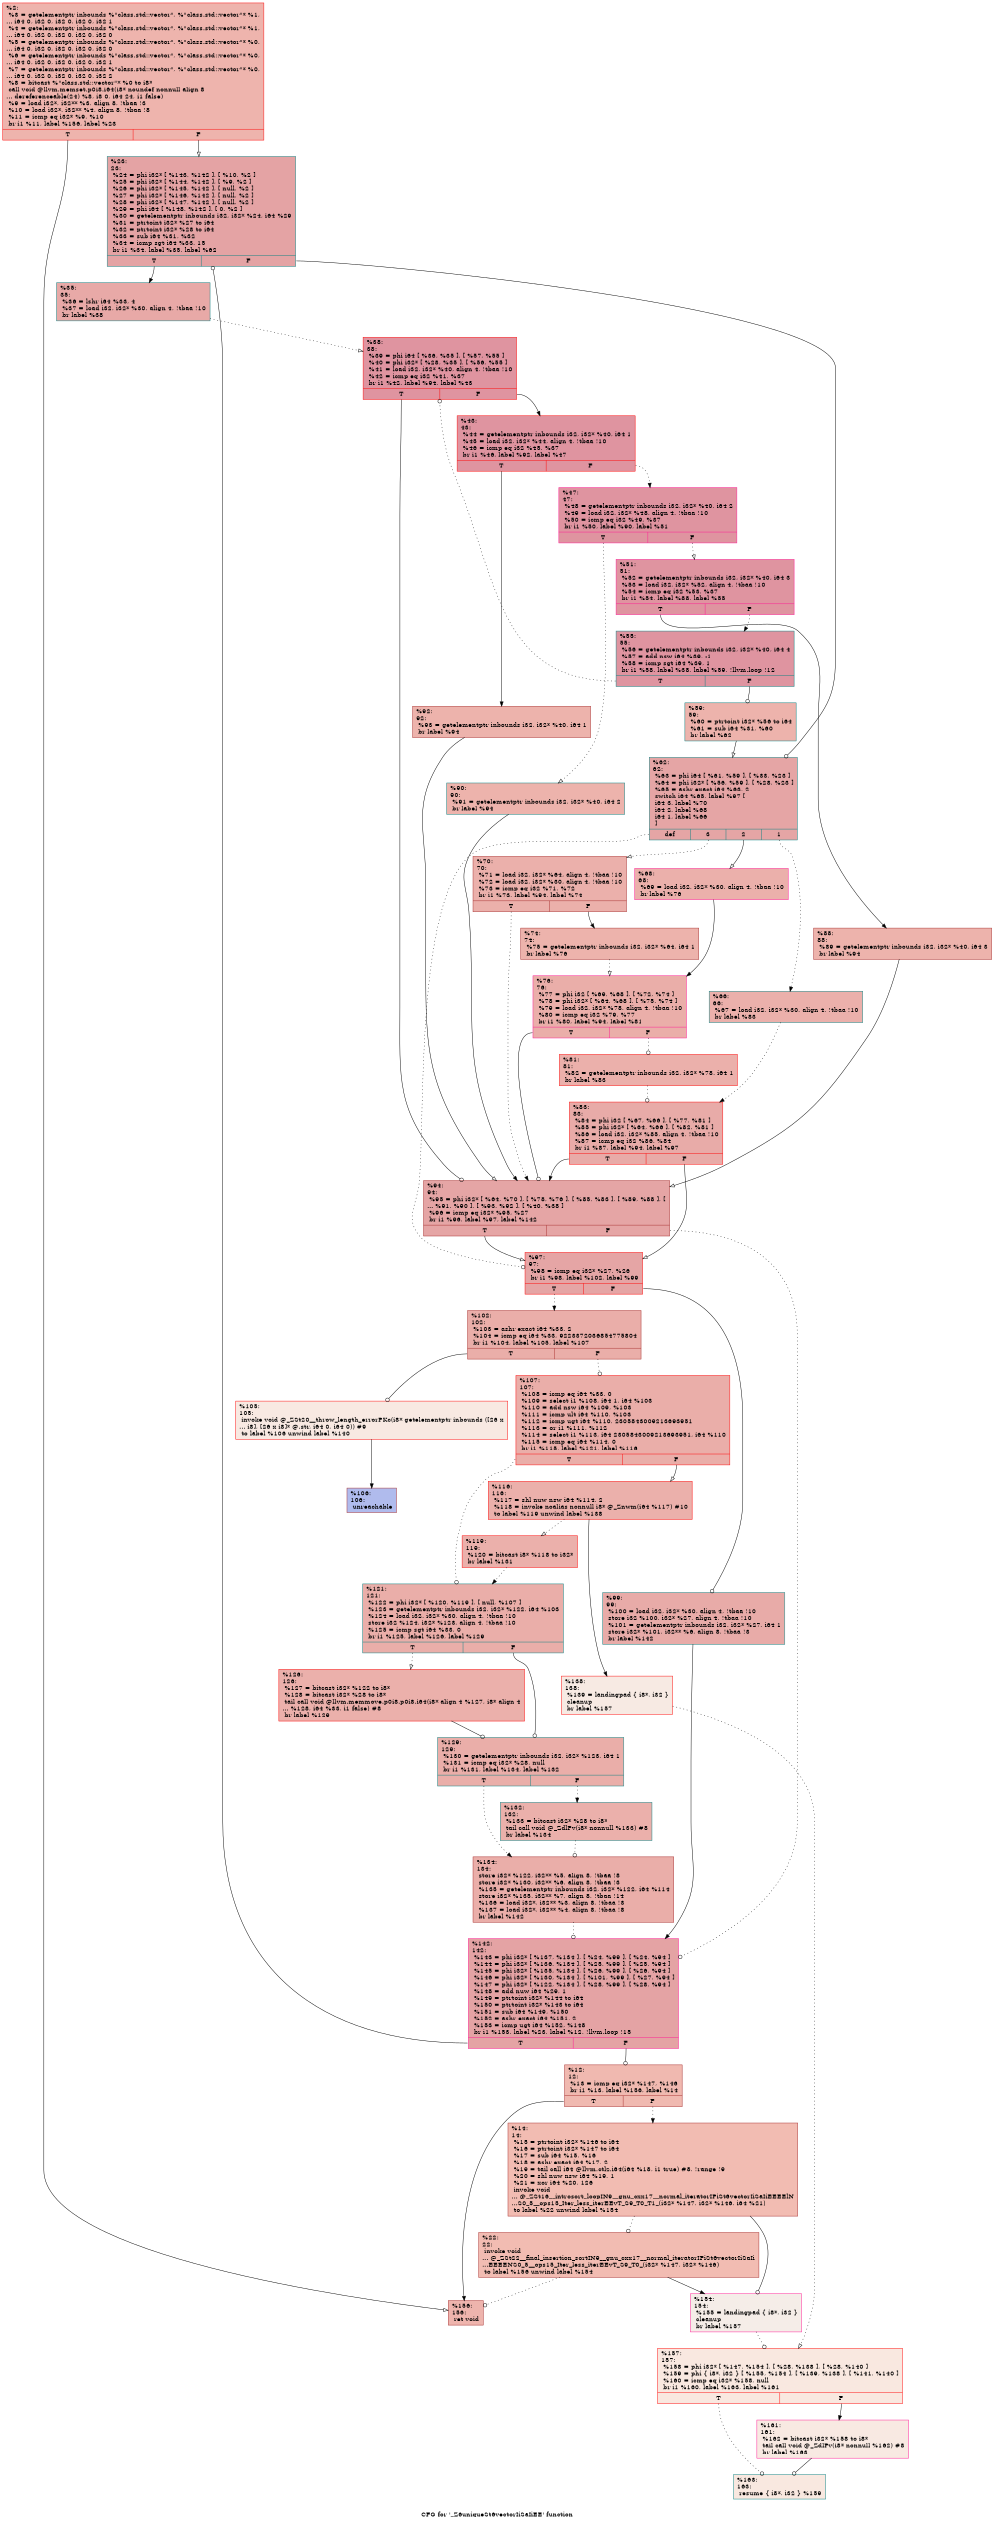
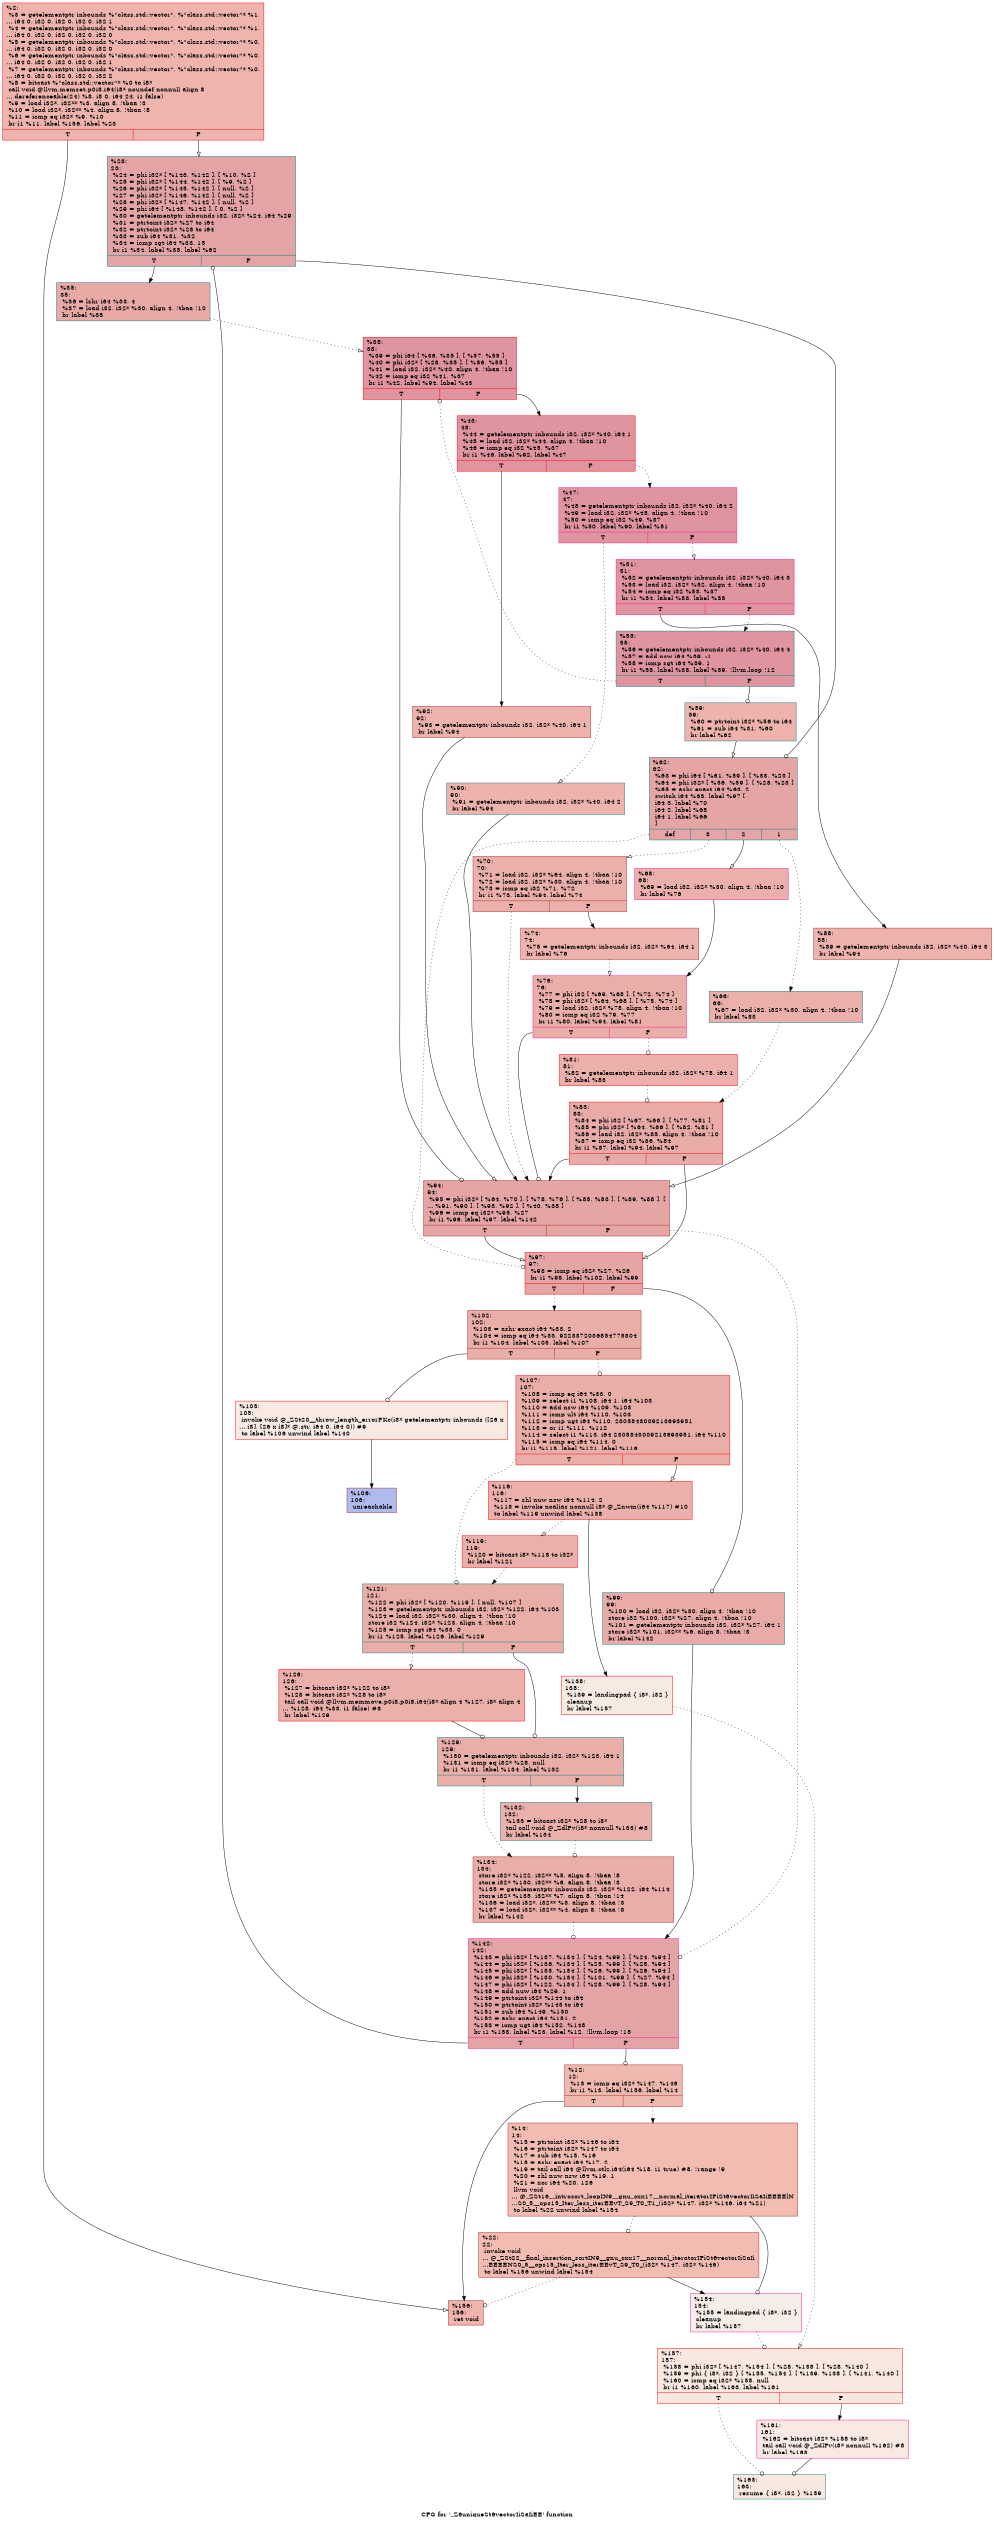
node "%119:": text "br label %131" -> "br label %121"
edge "%129:" -> "%132:": style dotted -> solid
node "%14:": text "invoke void" -> "llvm void"
